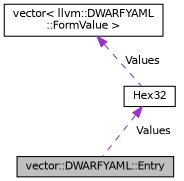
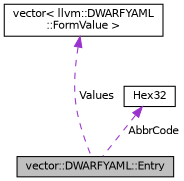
edge "Hex32" -> "vector< llvm::DWARFYAML ::FormValue >": now "vector::DWARFYAML::Entry" -> "vector< llvm::DWARFYAML ::FormValue >"
edge "vector::DWARFYAML::Entry" -> "Hex32": label " Values" -> " AbbrCode"
